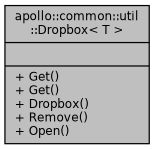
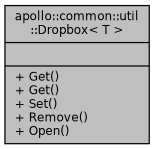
node "apollo::common::util": text "+ Dropbox()" -> "+ Set()"
